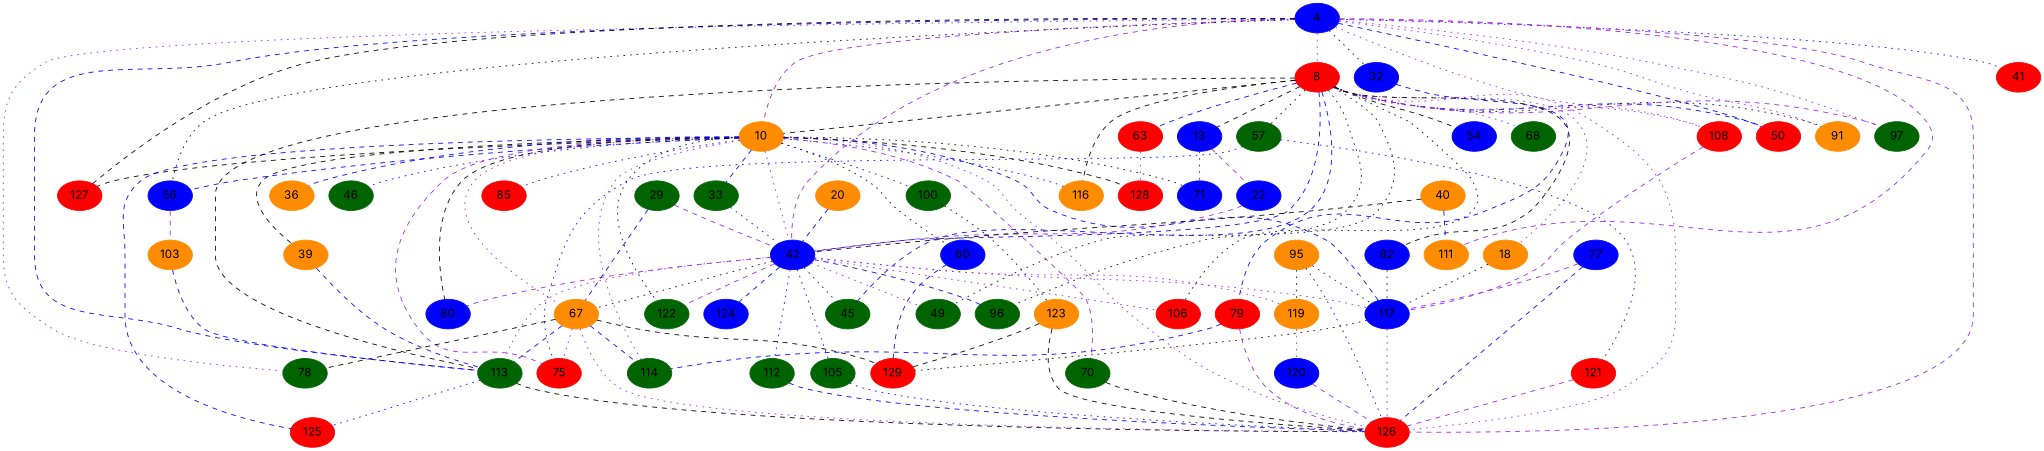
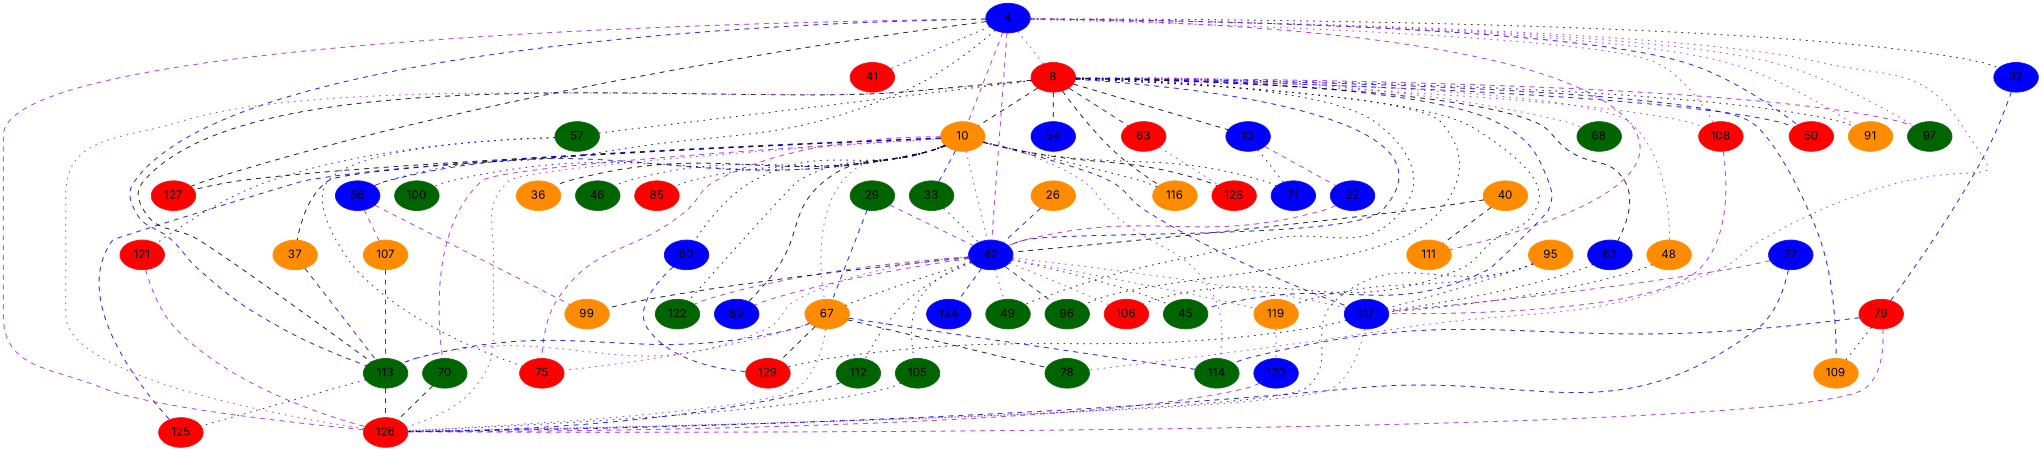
edge "10" -- "36": color blue -> black
edge "10" -- "116": color blue -> black
node "20": label "20" -> "26"
edge "40" -- "111": color blue -> black
node "103": label "103" -> "107"
node "39": label "39" -> "37"
node "18": label "18" -> "48"
edge "95" -- "119": color black -> blue
node "99": added
node "123": removed
node "109": added
